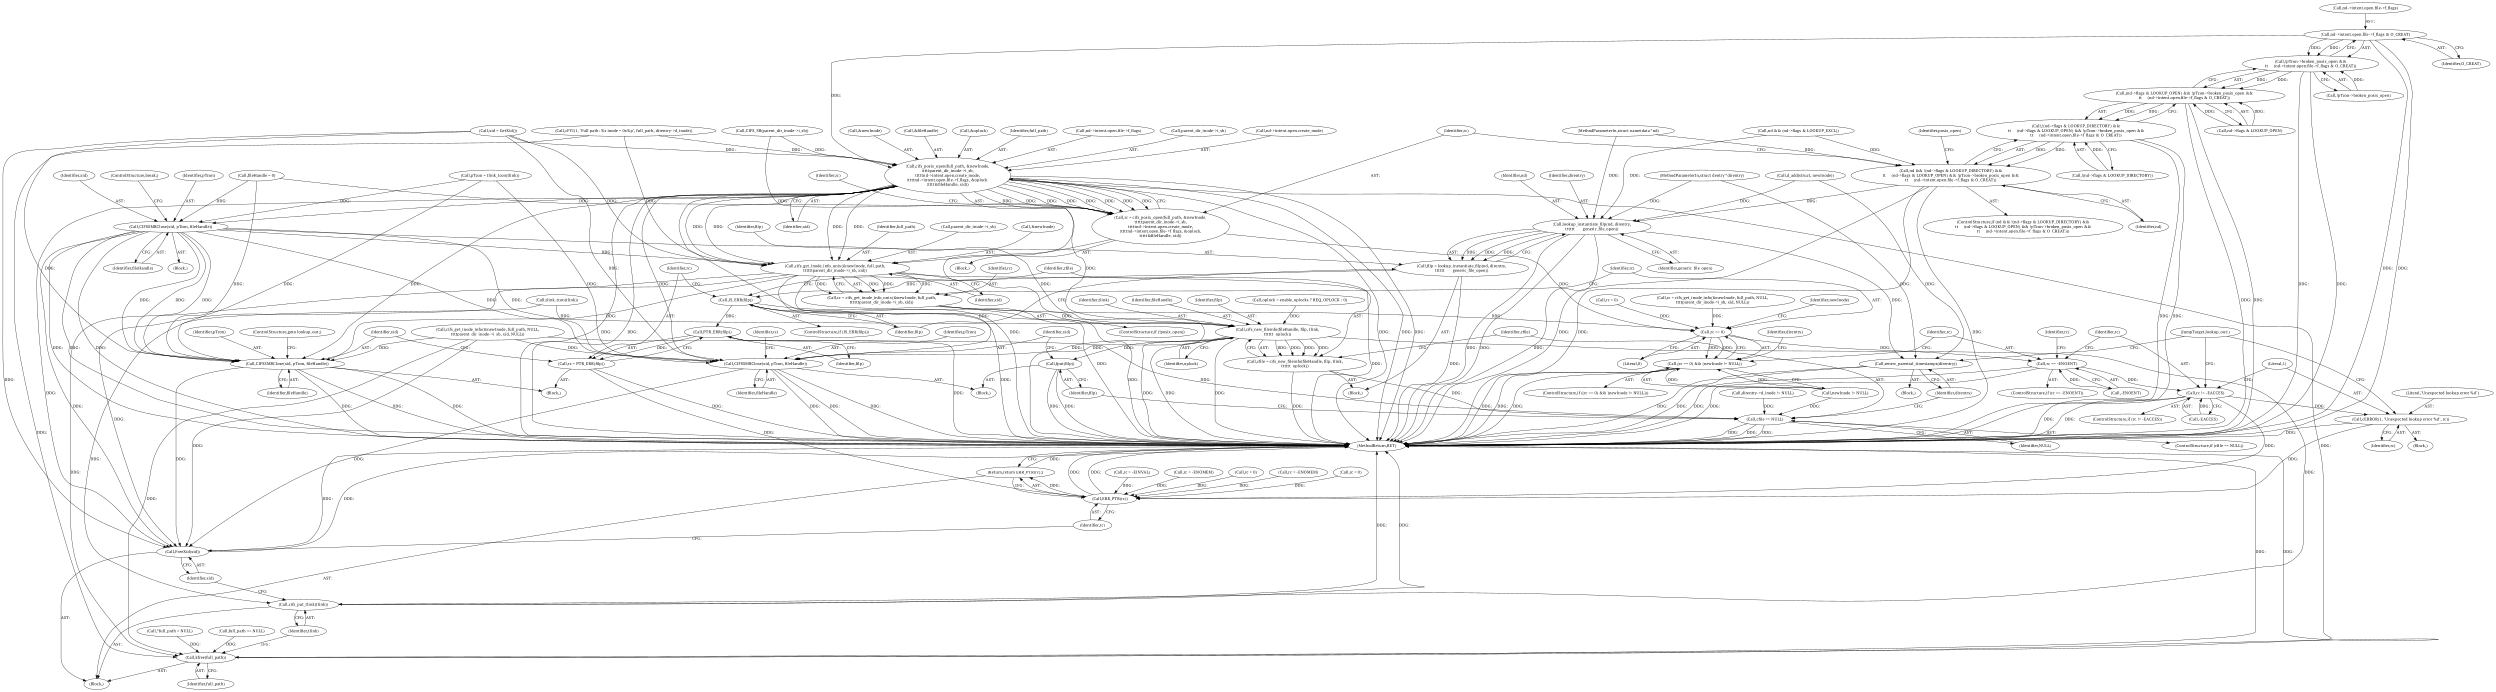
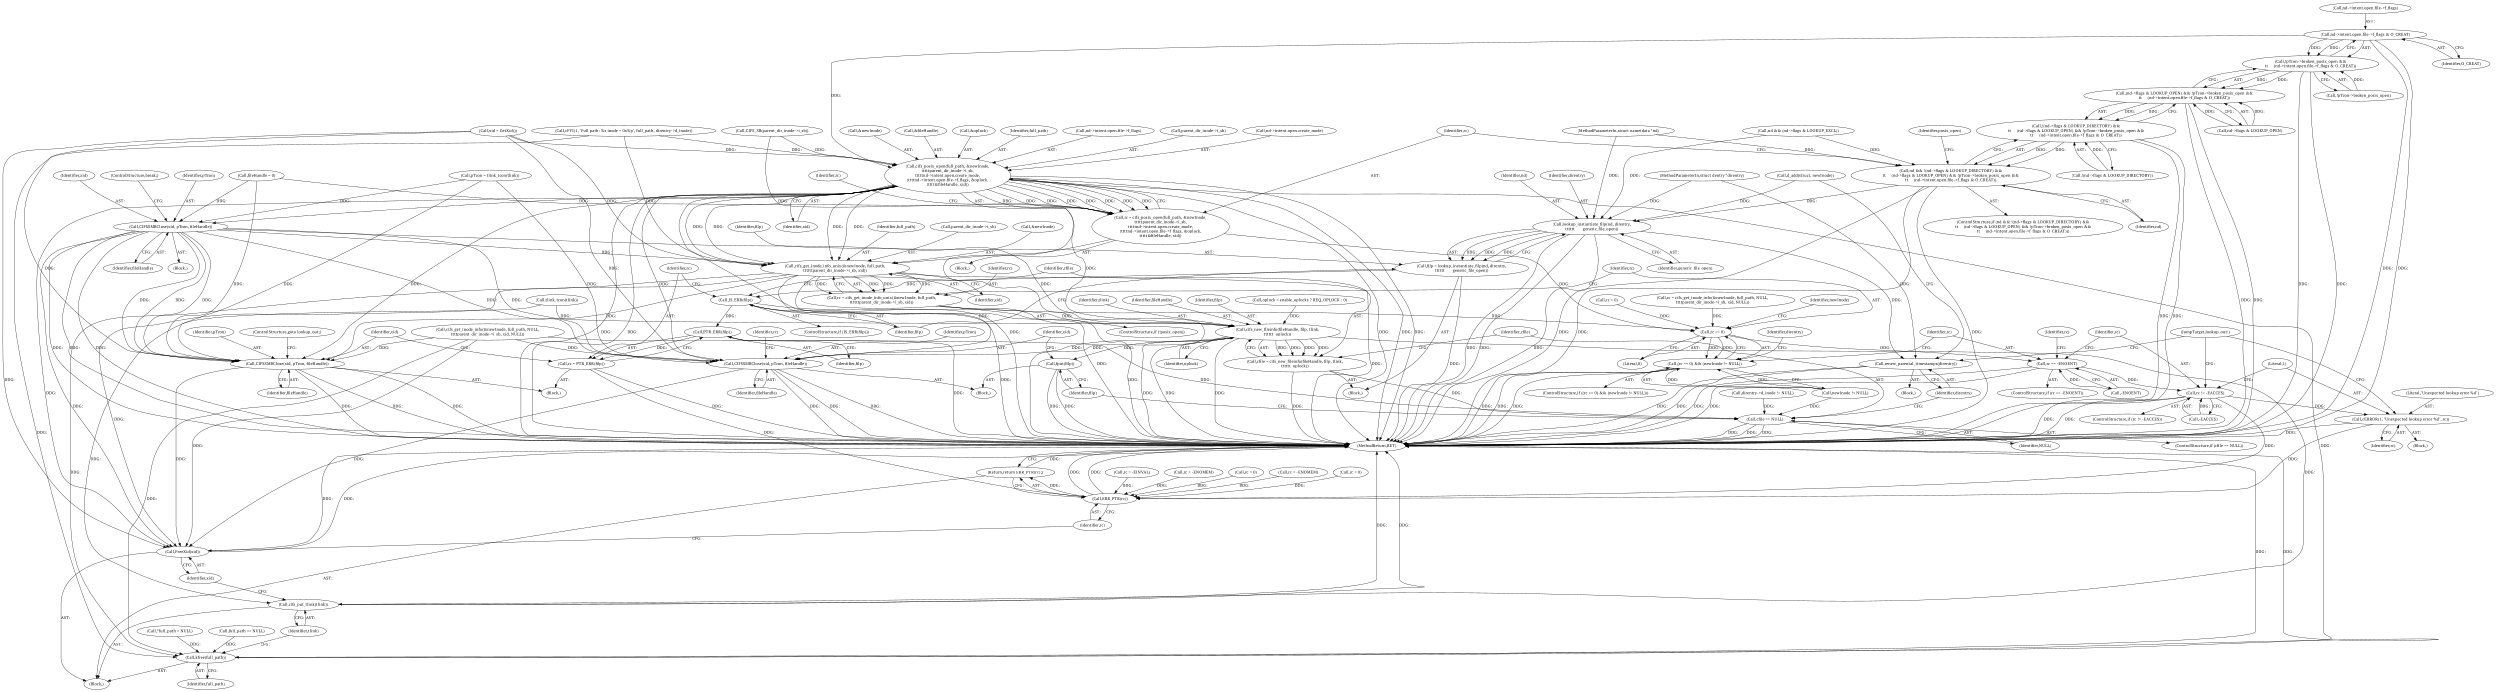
edge "(Call,d_add(struct, newInode))" -> "(Call,renew_parental_timestamps(direntry))": label "DDG: " -> "CFG: "
